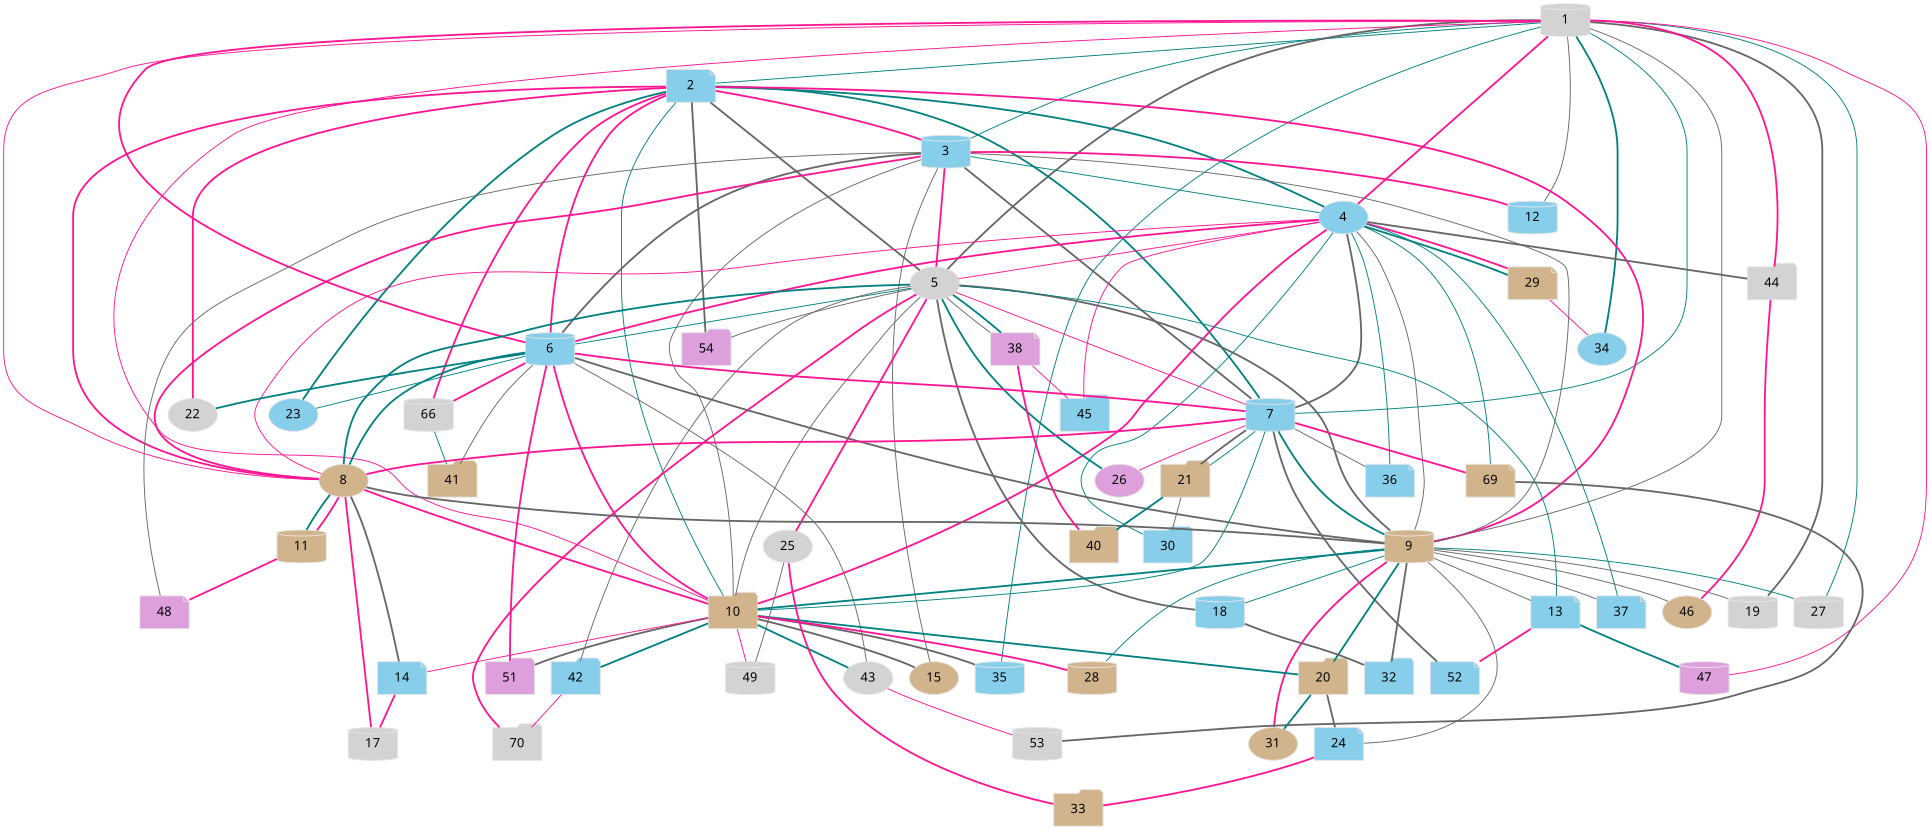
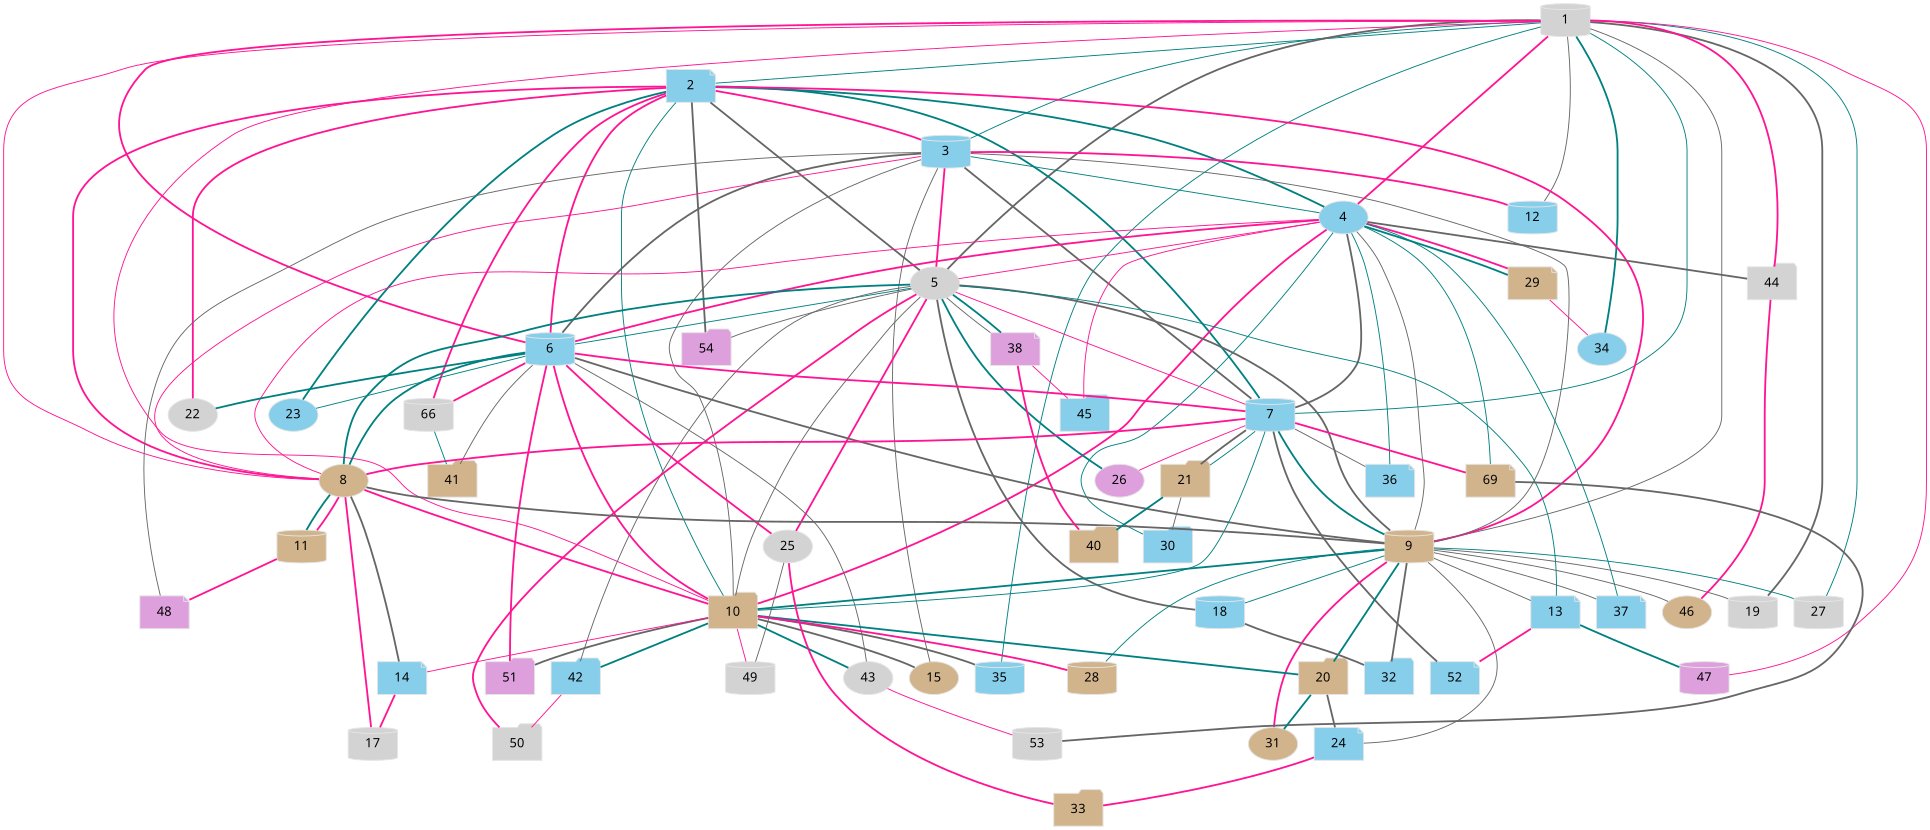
edge "3" -- "8": style bold -> solid
edge "6" -- "25": added
node "70": label "70" -> "50"
